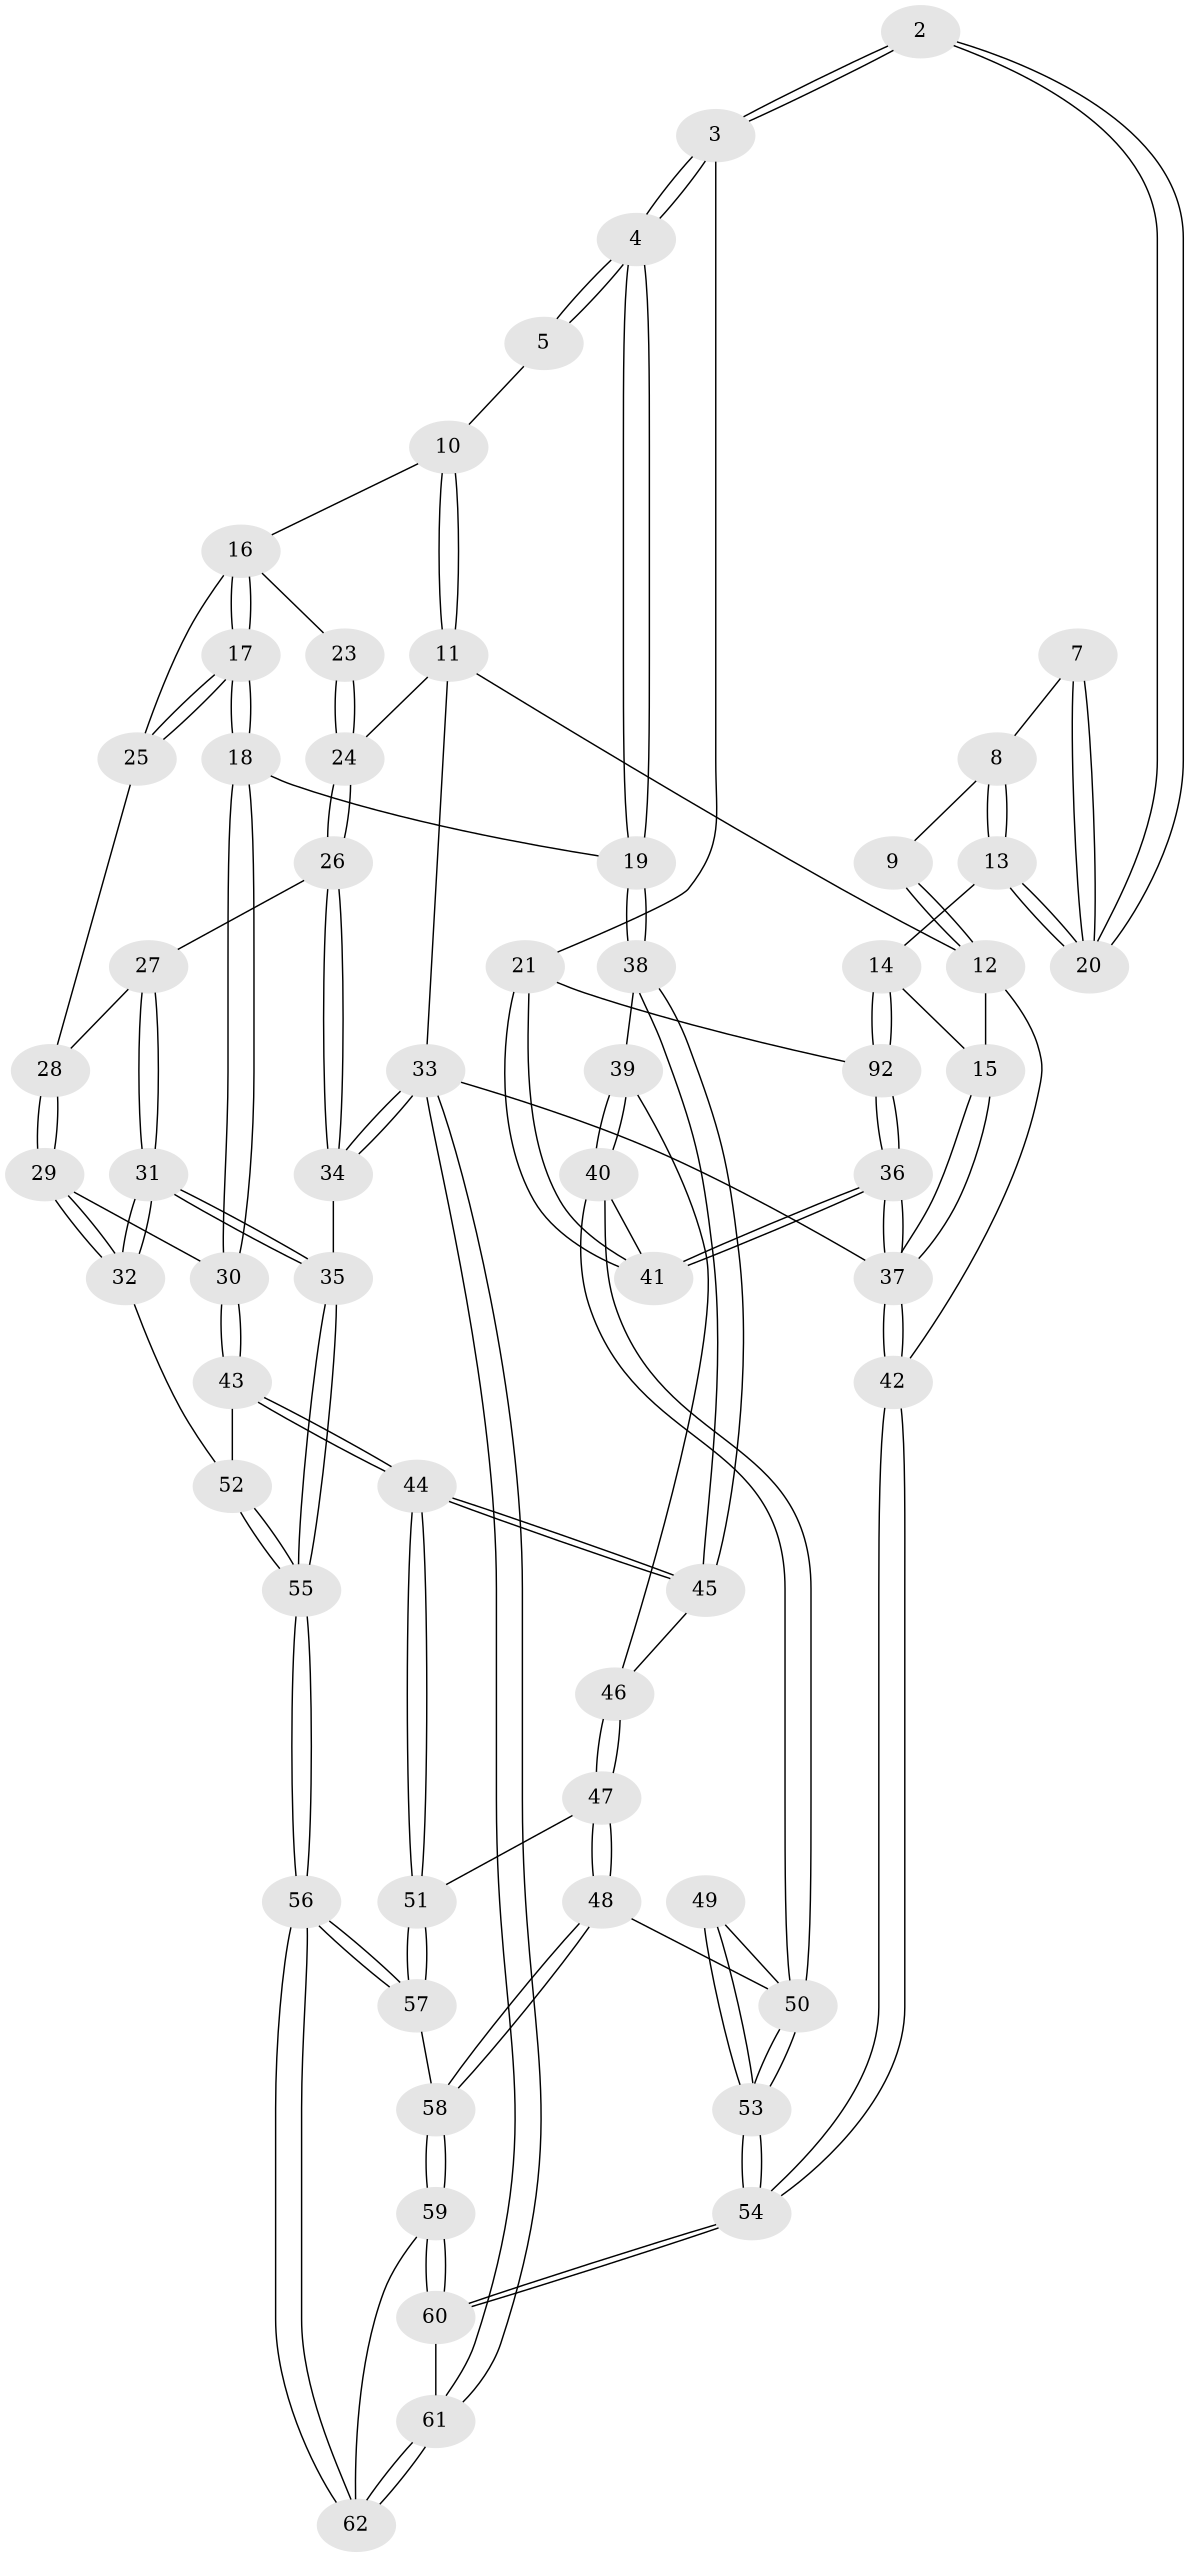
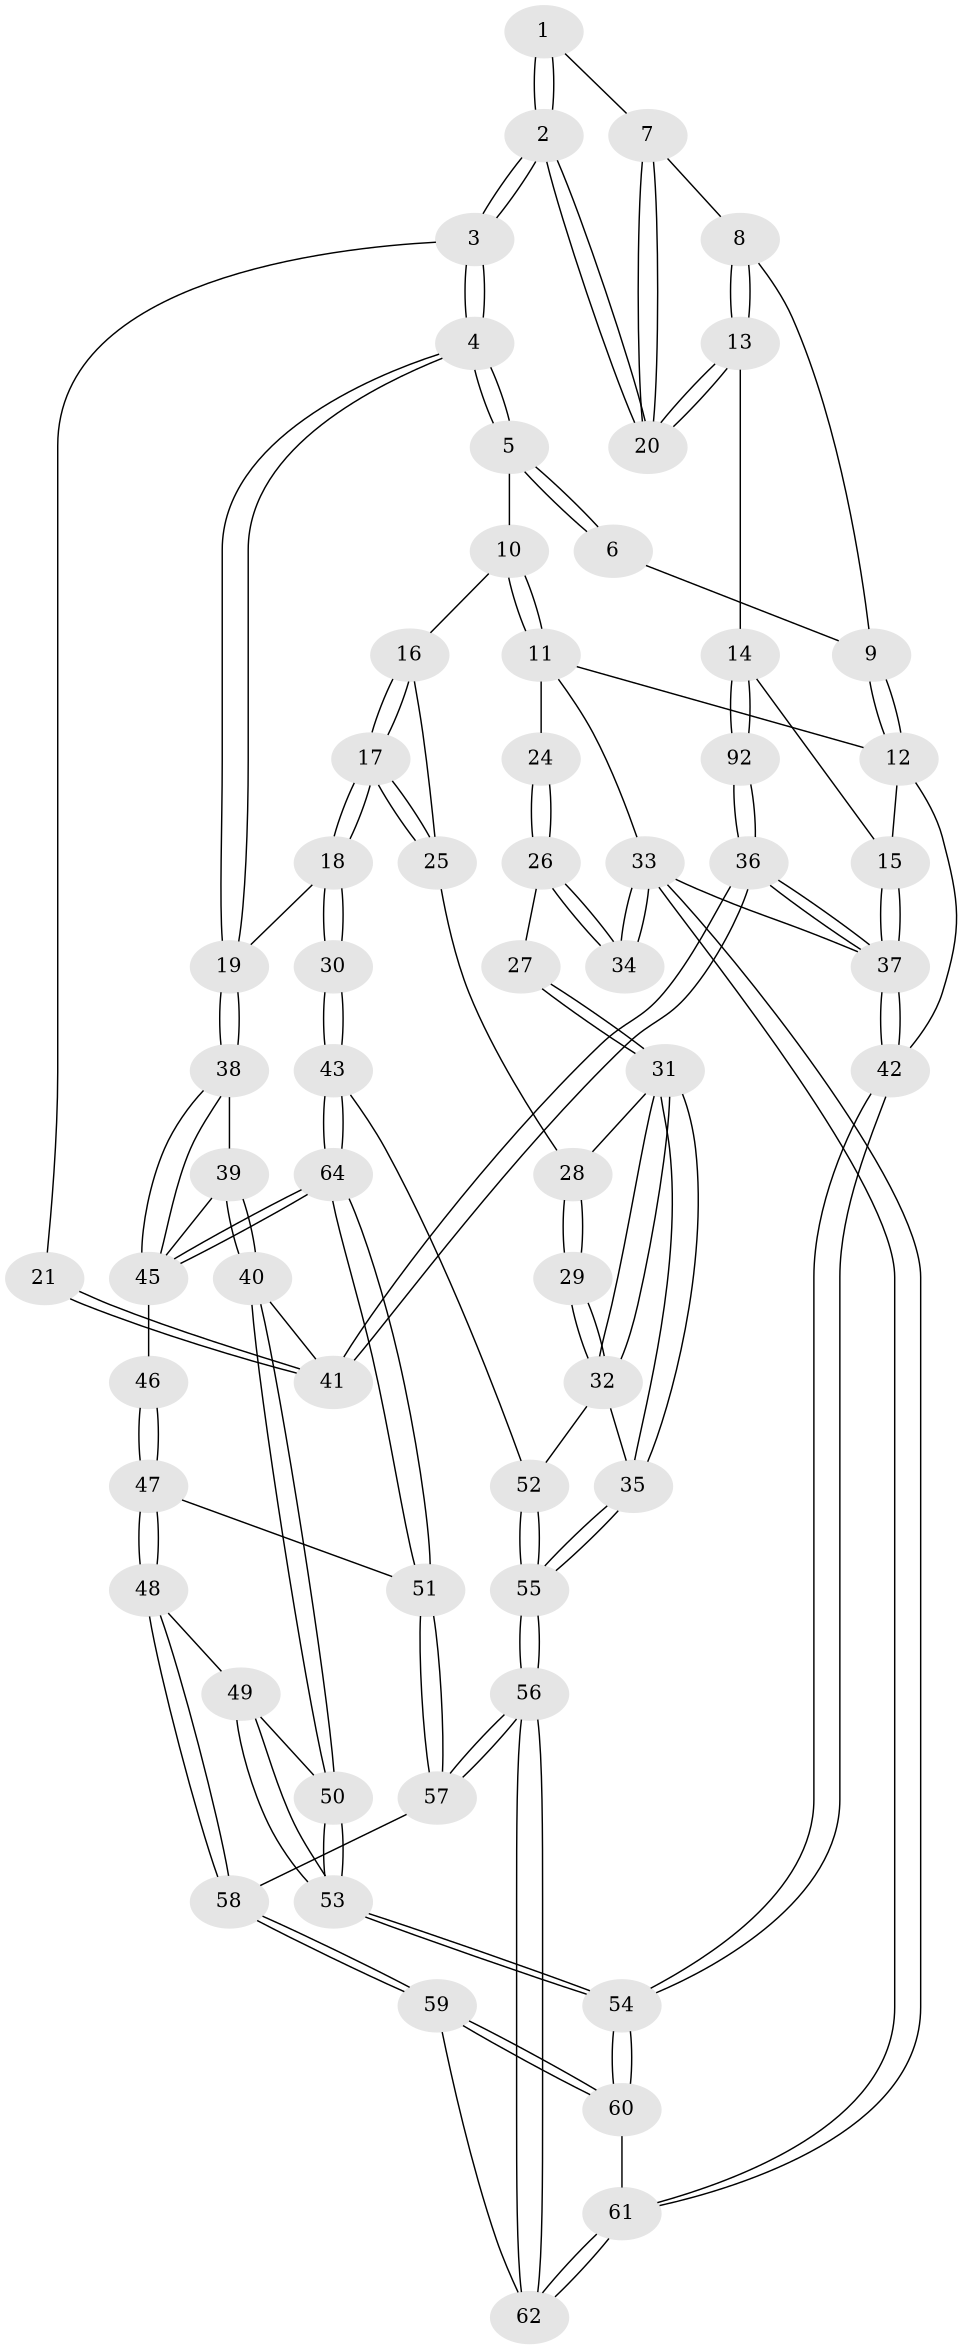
node "1": added
node "6": added
node "23": removed
edge "27" -- "28": now "31" -- "28"
edge "21" -- "92": removed
edge "29" -- "30": removed
edge "34" -- "35": now "32" -- "35"
edge "39" -- "46": now "39" -- "45"
node "44": label "44" -> "64"
edge "48" -- "50": now "48" -- "49"
